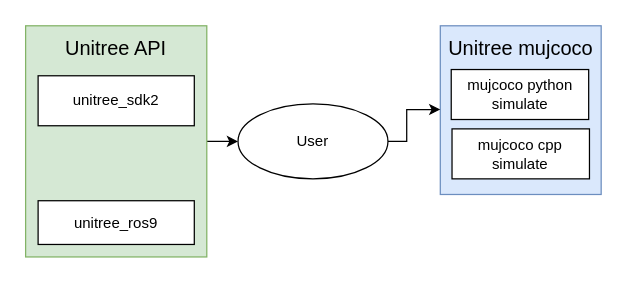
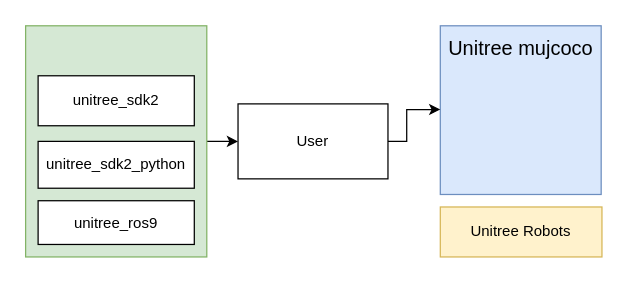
node "Unitree API": removed
node "mujcoco python simulate": removed
node "User": shape ellipse -> rectangle
node "mujcoco cpp simulate": removed
node "unitree_sdk2_python": added
node "Unitree Robots": added
